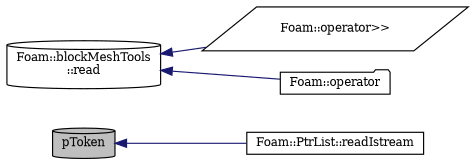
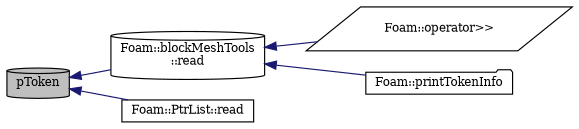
edge "Foam::blockMeshTools ::read" -> "pToken": added
node "Foam::operator": label "Foam::operator" -> "Foam::printTokenInfo"
node "Foam::PtrList::readIstream": label "Foam::PtrList::readIstream" -> "Foam::PtrList::read"
